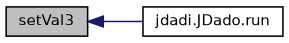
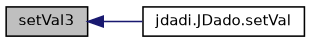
node "jdadi.JDado.run": label "jdadi.JDado.run" -> "jdadi.JDado.setVal"
